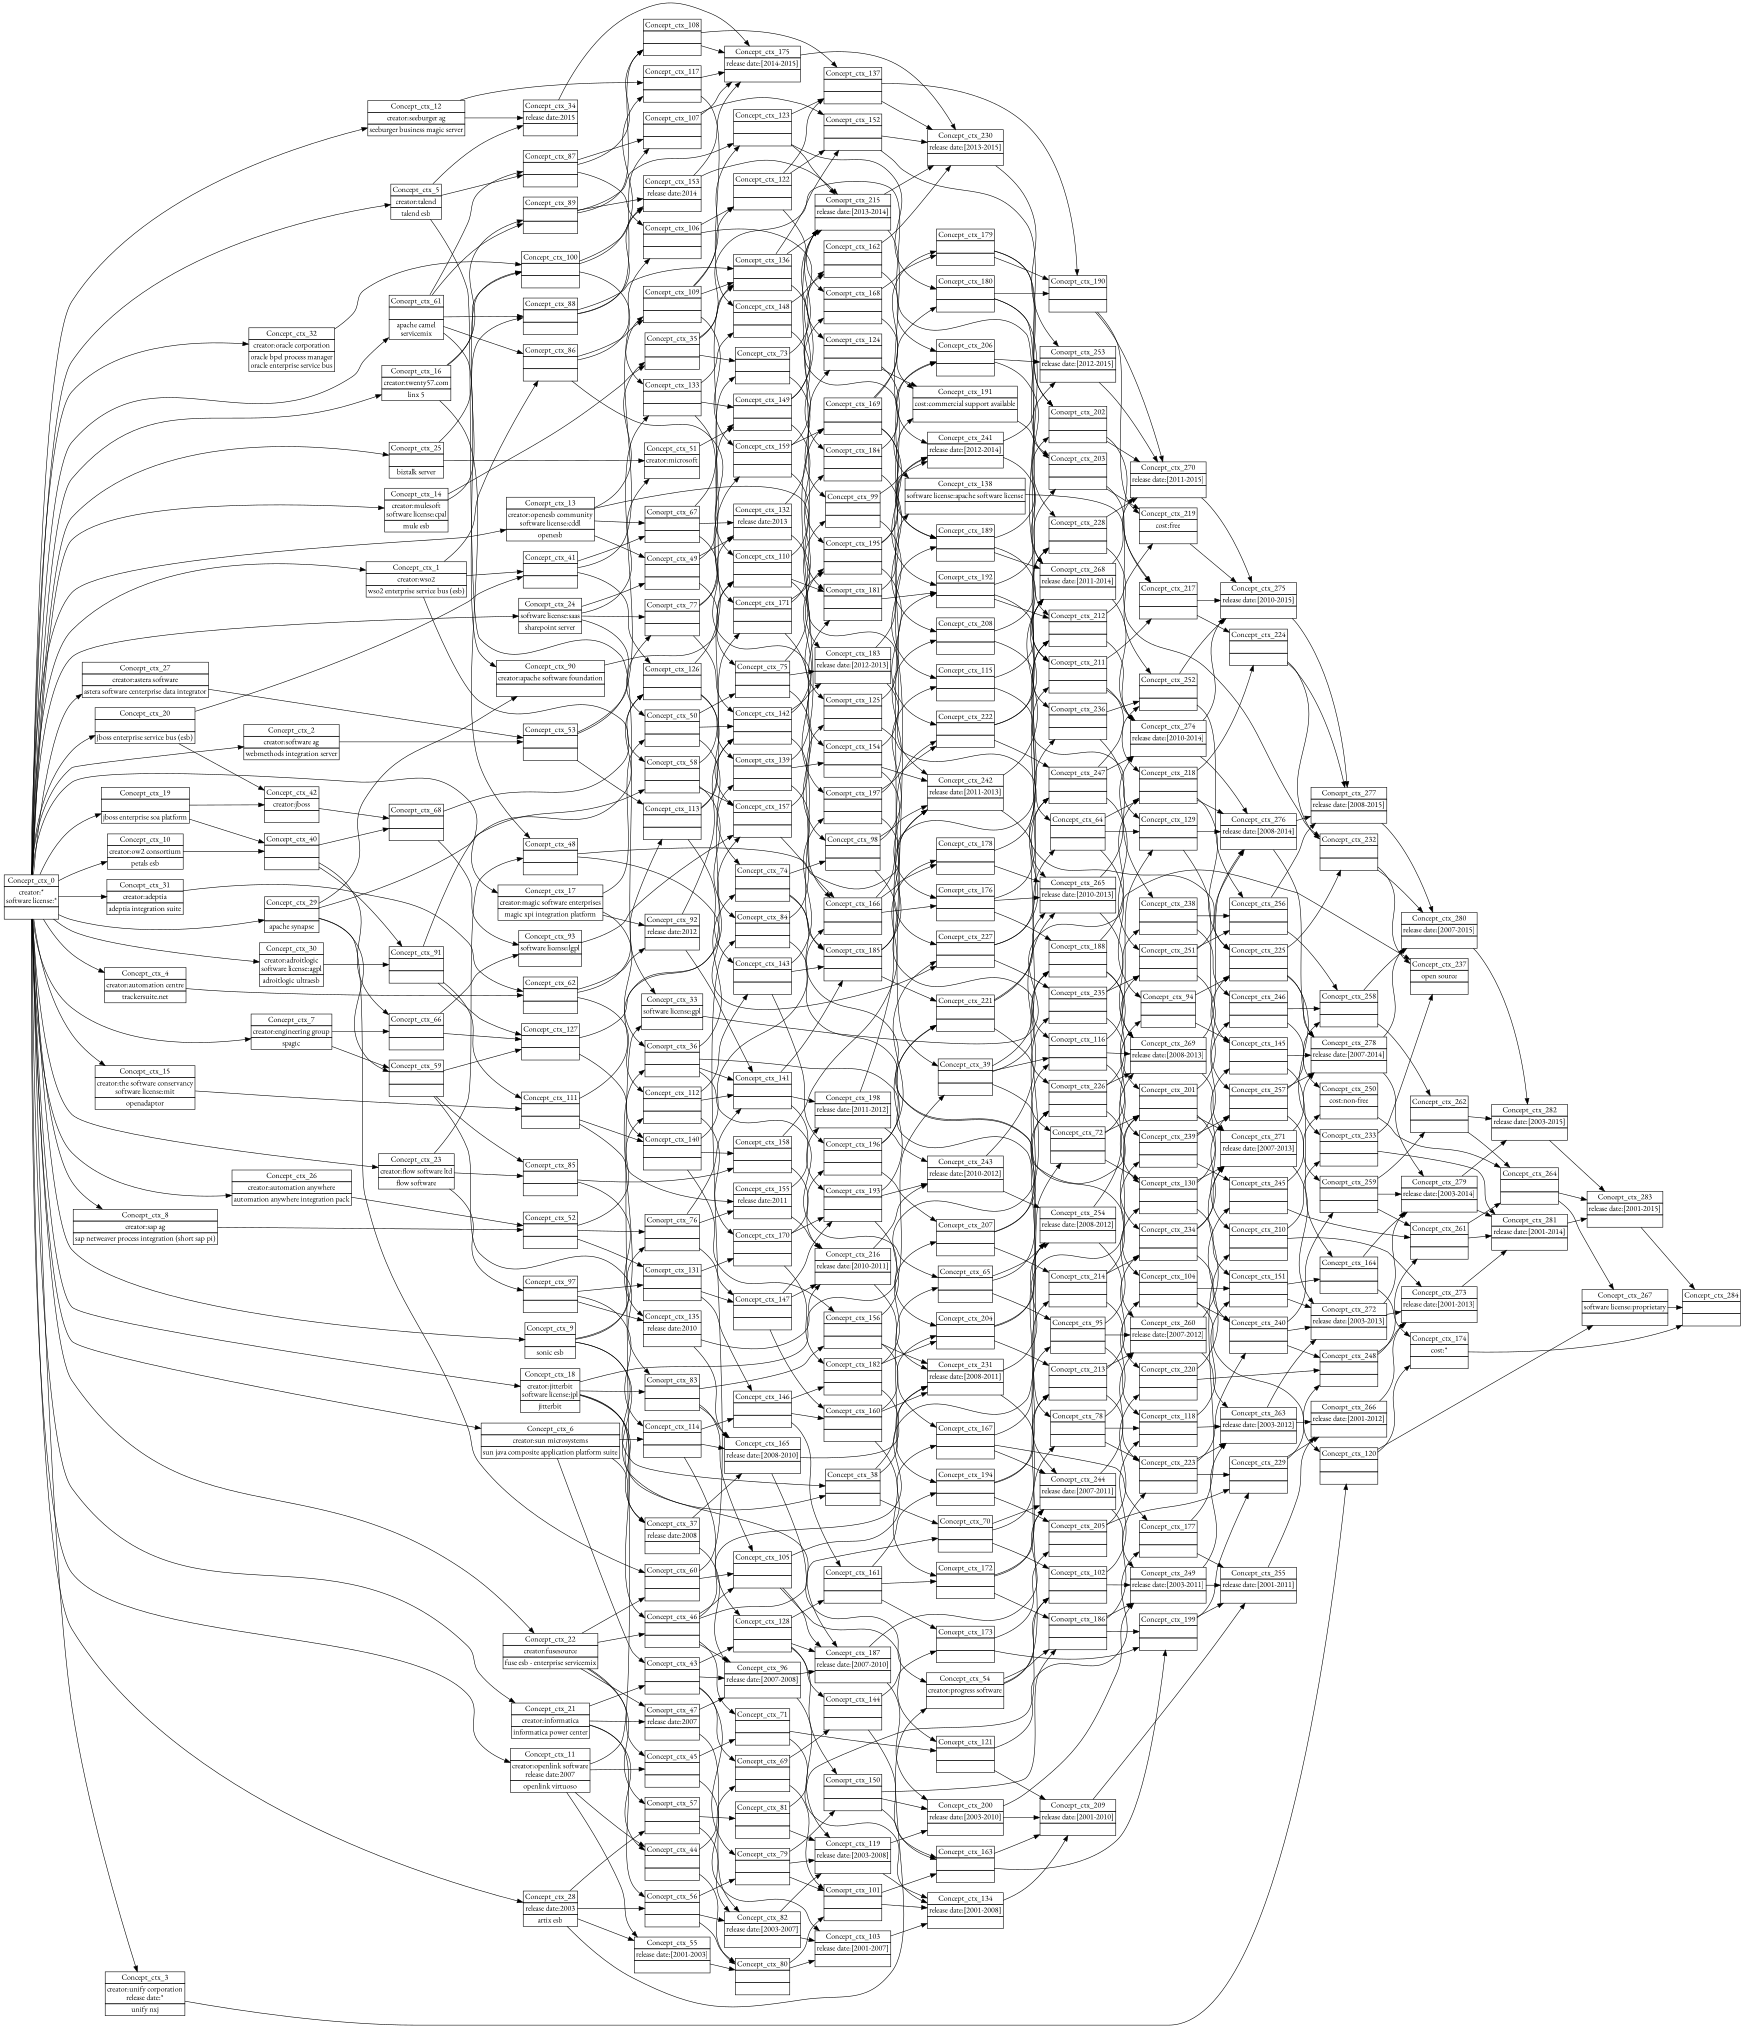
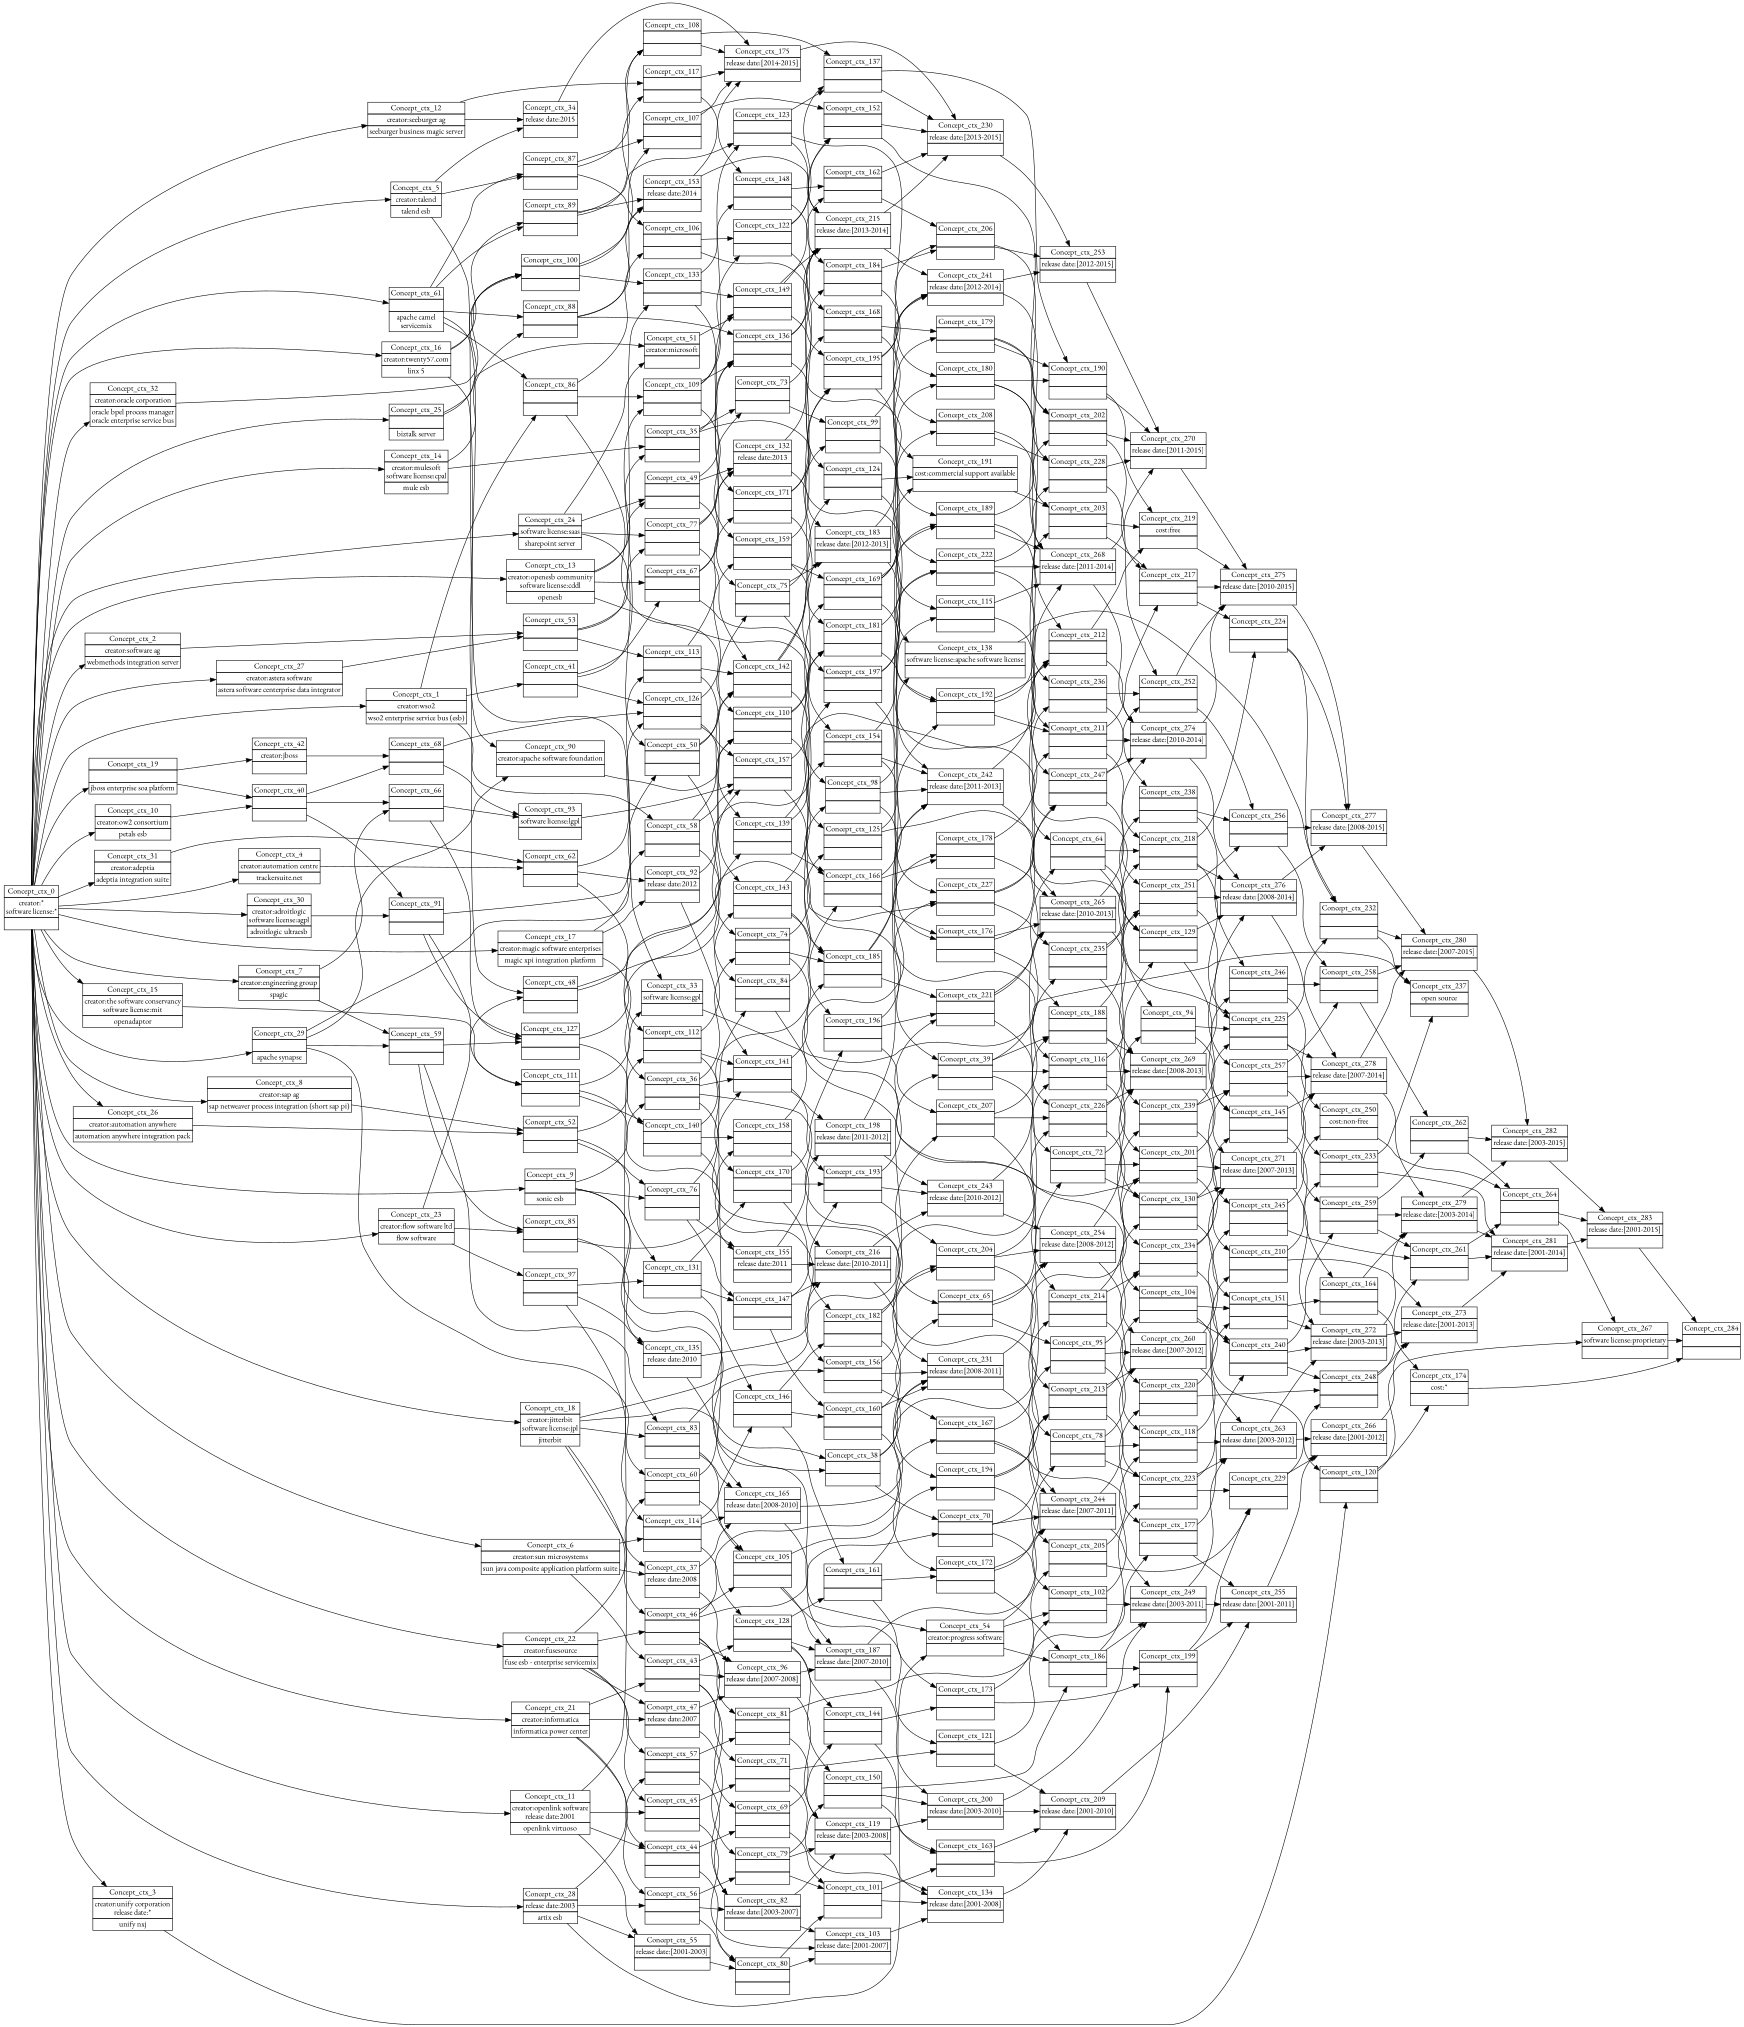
node "Concept_ctx_20": removed
edge "Concept_ctx_46" -> "Concept_ctx_81": added
node "Concept_ctx_11": text "release date:2007" -> "release date:2001"
